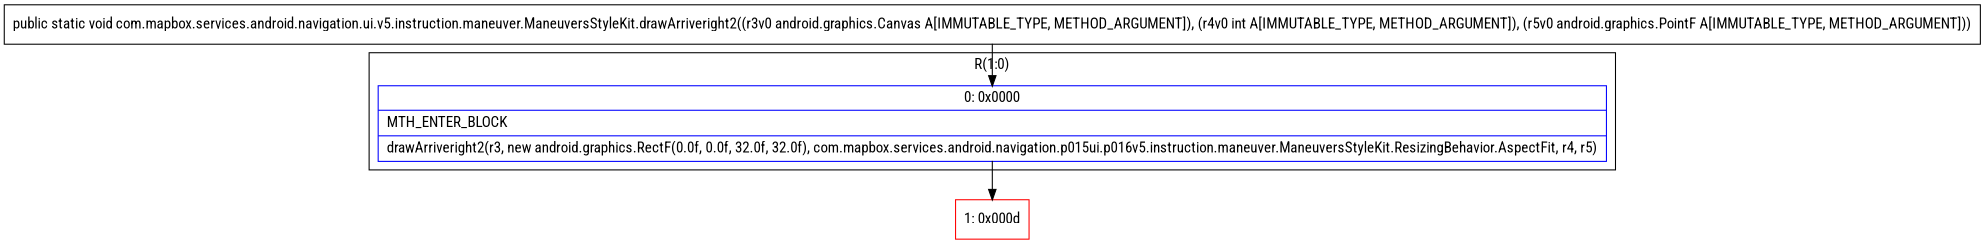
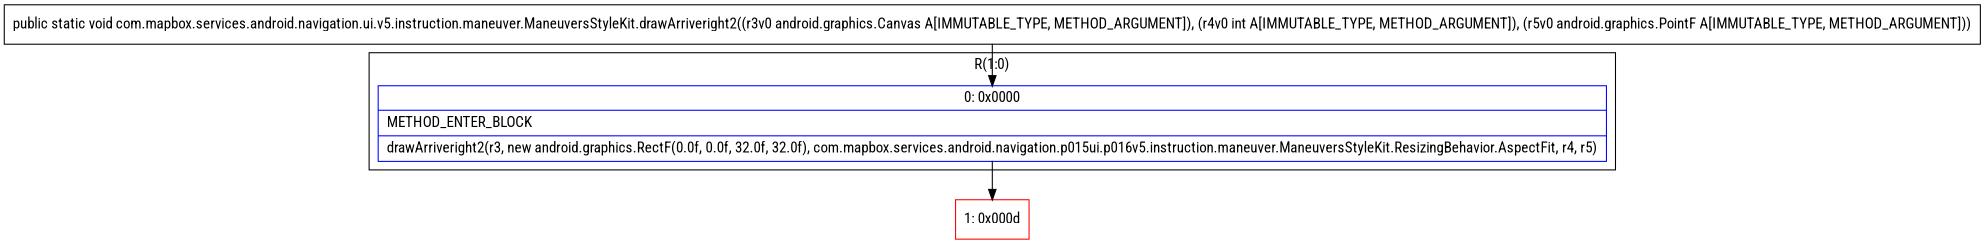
node "0: 0x0000": text "MTH_ENTER_BLOCK" -> "METHOD_ENTER_BLOCK"
